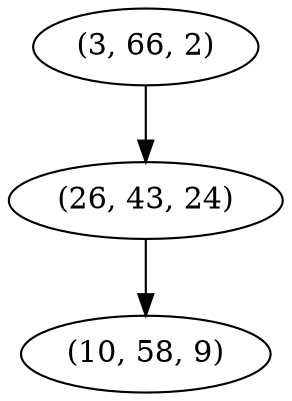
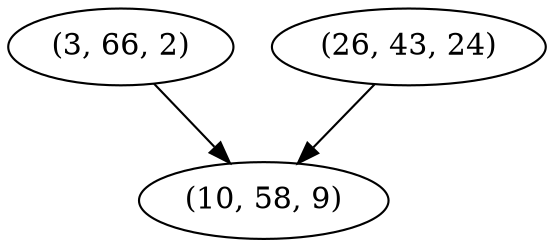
edge "(3, 66, 2)" -> "(26, 43, 24)": now "(3, 66, 2)" -> "(10, 58, 9)"
